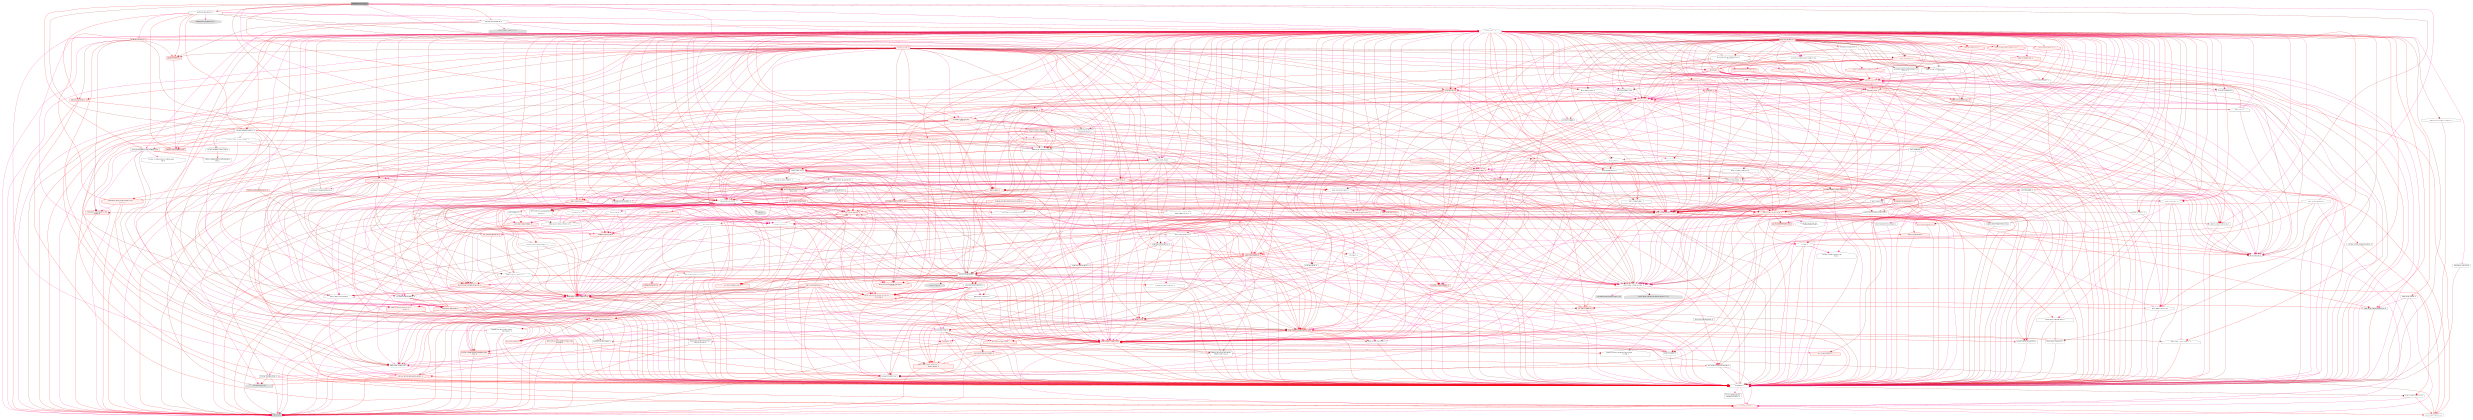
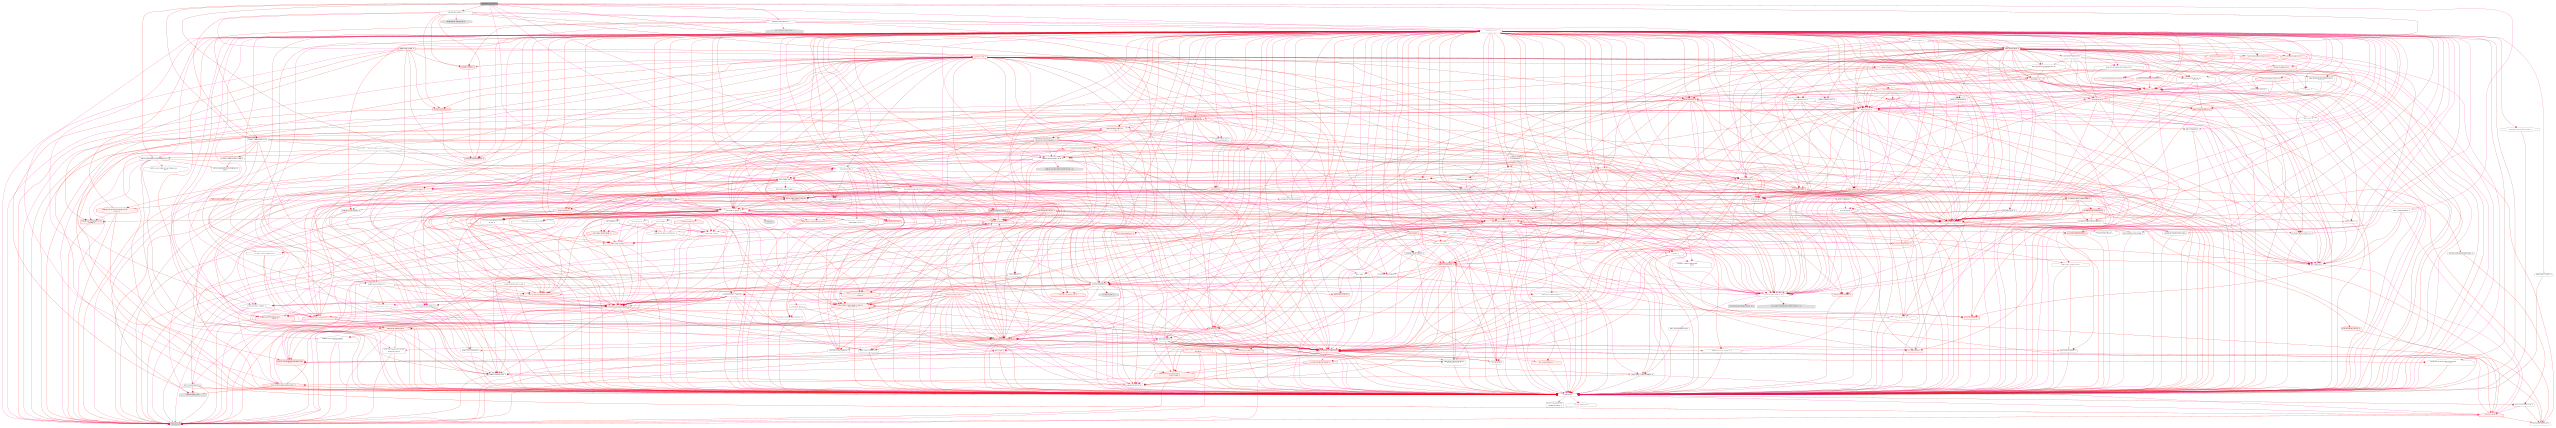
edge "CoreMinimal.h" -> "Math/Transform.h": removed
edge "Math/UnrealMath.h" -> "Math/IntRect.h": reversed
edge "Math/BoxSphereBounds.h" -> "Math/ConvexHull2d.h": now "Math/BoxSphereBounds.h" -> "Math/Vector.h"
edge "Templates/Casts.h" -> "UObject/ObjectMacros.h": added
edge "Math/Vector4.h" -> "Templates/Requires.h": now "Math/Vector4.h" -> "Traits/IsCharEncodingCompatible With.h"
node "Templates/SharedPointerTesting.inl": added
edge "Containers/BitArray.h" -> "Templates/EnableIf.h": now "Containers/BitArray.h" -> "Misc/CString.h"
node "Misc/ReverseIterate.h": added
edge "Templates/Atomic.h" -> "type_traits": now "Templates/IsUECoreType.h" -> "type_traits"
node "Misc/CoreDefines.h": added
